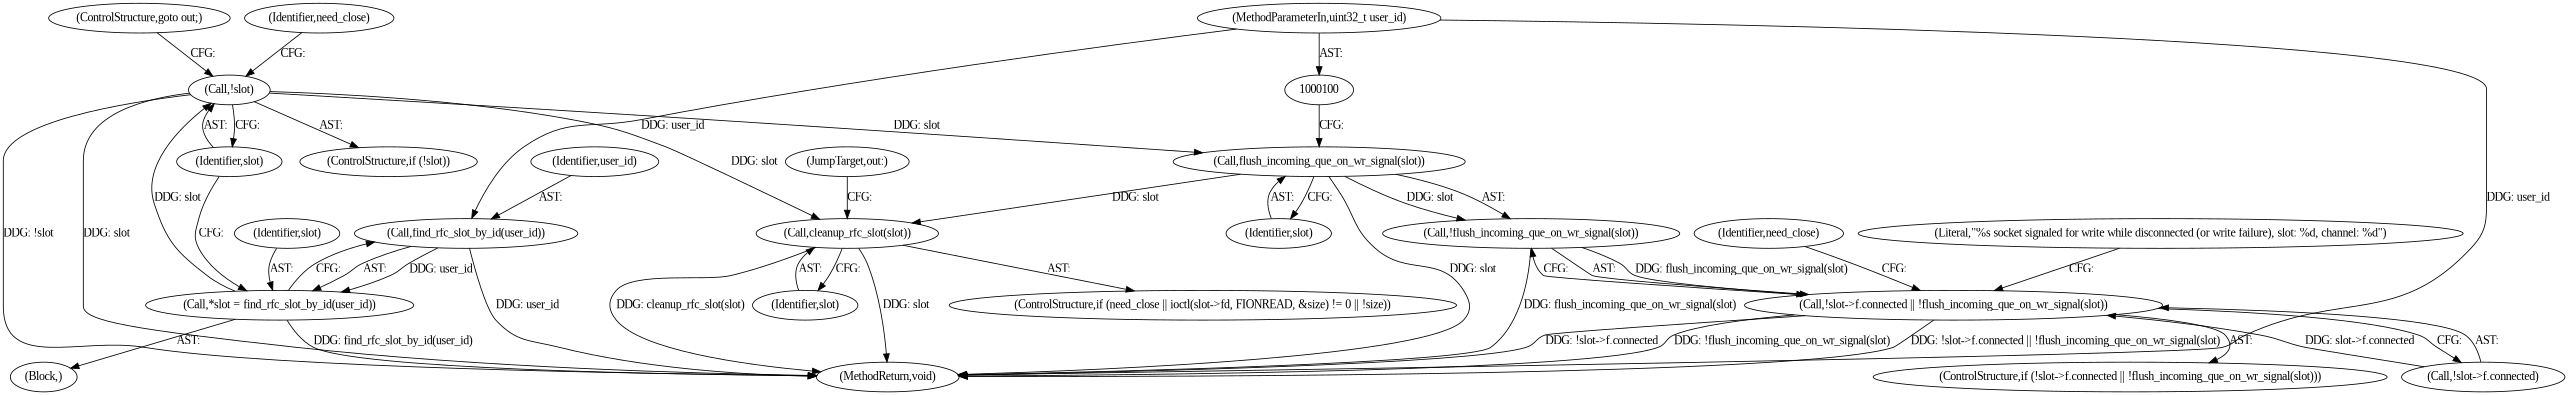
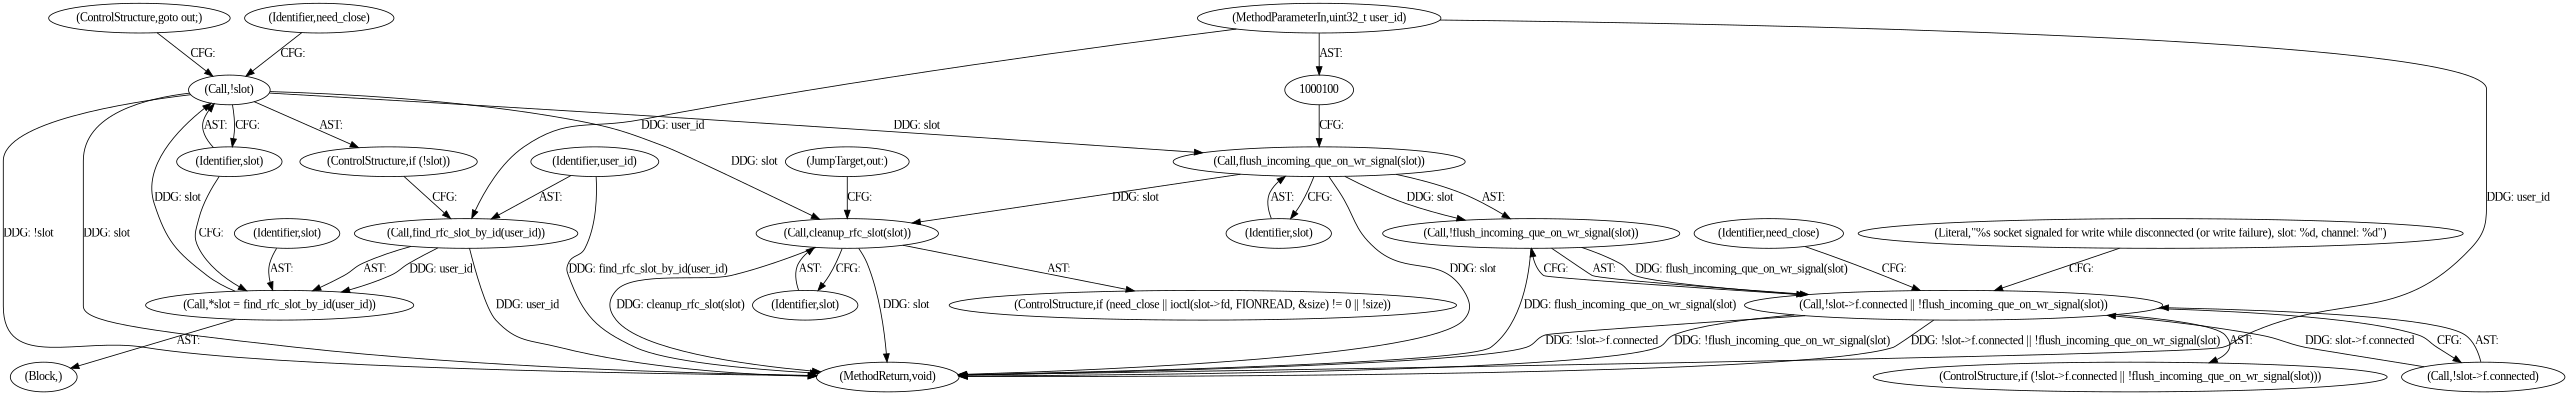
edge "(Call,*slot = find_rfc_slot_by_id(user_id))" -> "(Call,find_rfc_slot_by_id(user_id))": now "(ControlStructure,if (!slot))" -> "(Call,find_rfc_slot_by_id(user_id))"
edge "(Call,*slot = find_rfc_slot_by_id(user_id))" -> "(MethodReturn,void)": now "(Identifier,user_id)" -> "(MethodReturn,void)"
